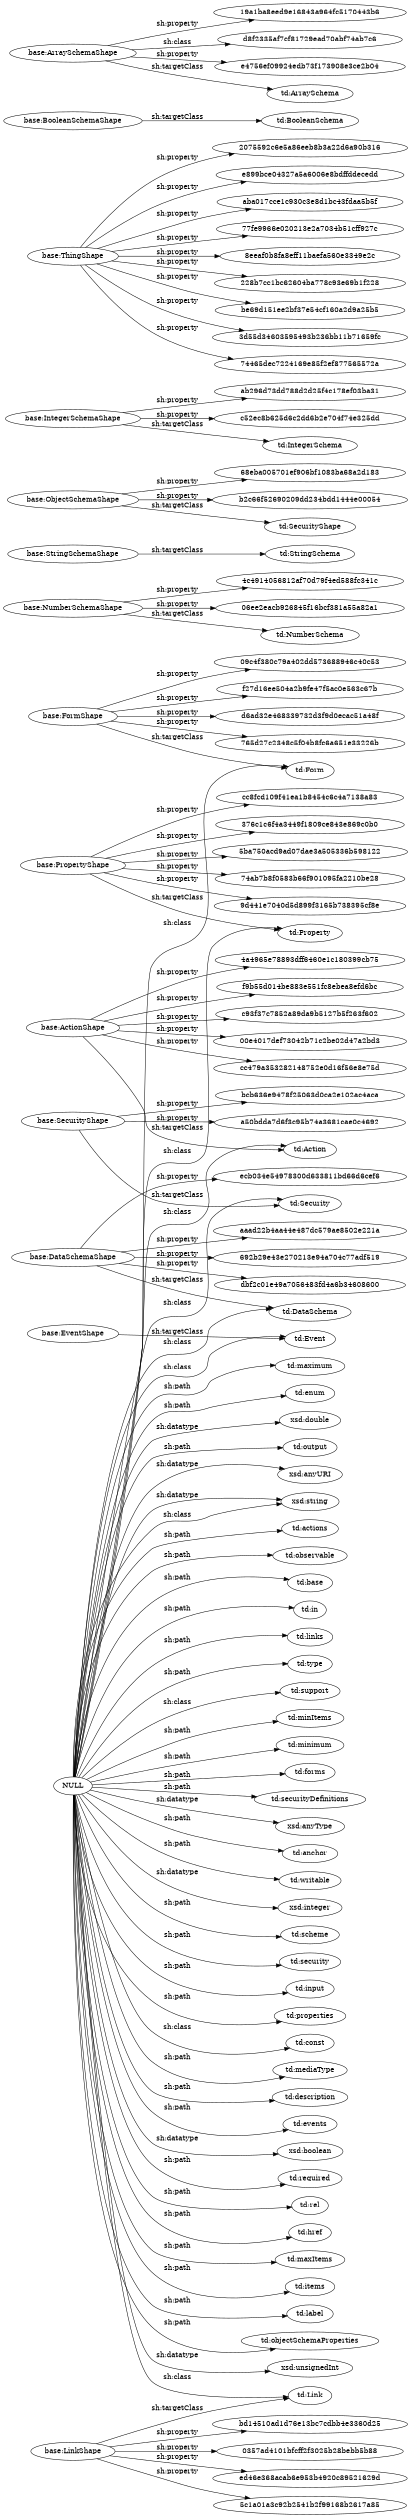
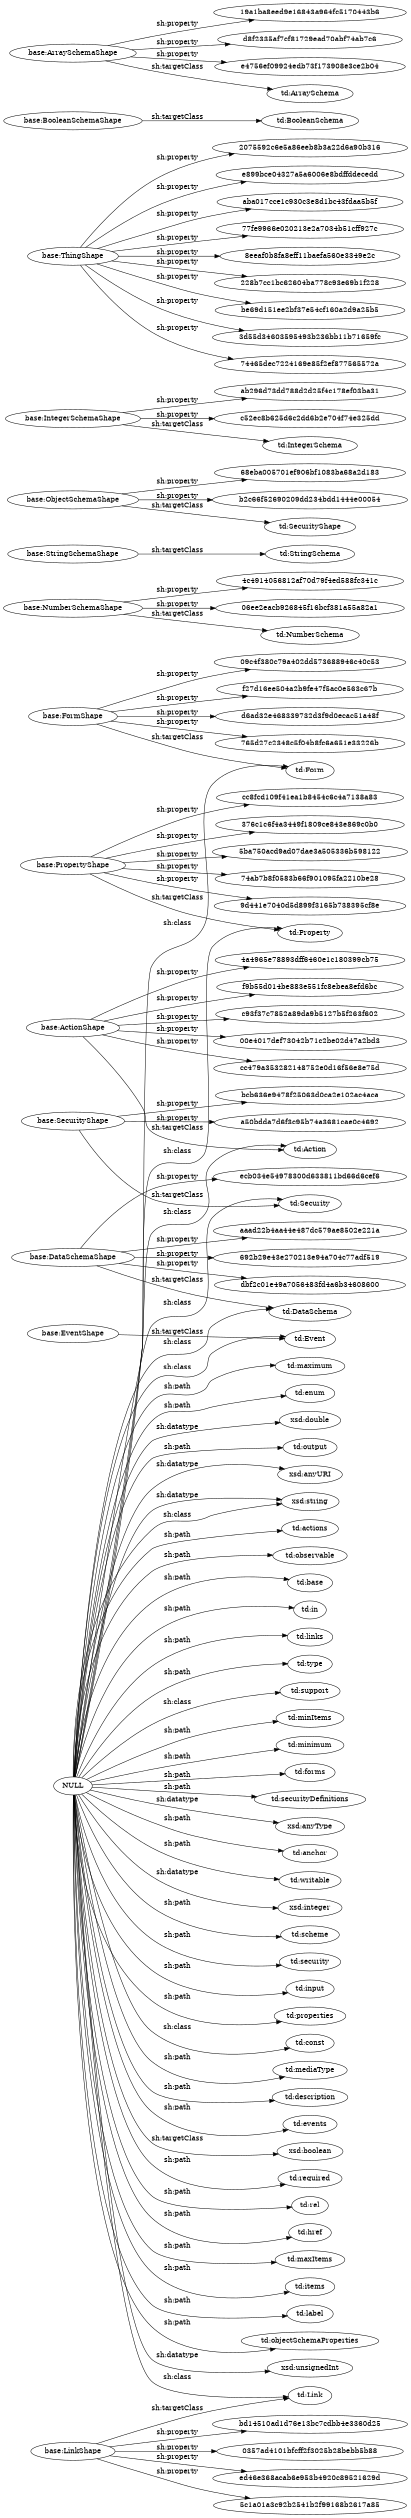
edge "base:ArraySchemaShape" -> "d8f2335af7cf81729ead70abf74ab7c6": label "sh:class" -> "sh:property"
edge "NULL" -> "xsd:boolean": label "sh:datatype" -> "sh:targetClass"
